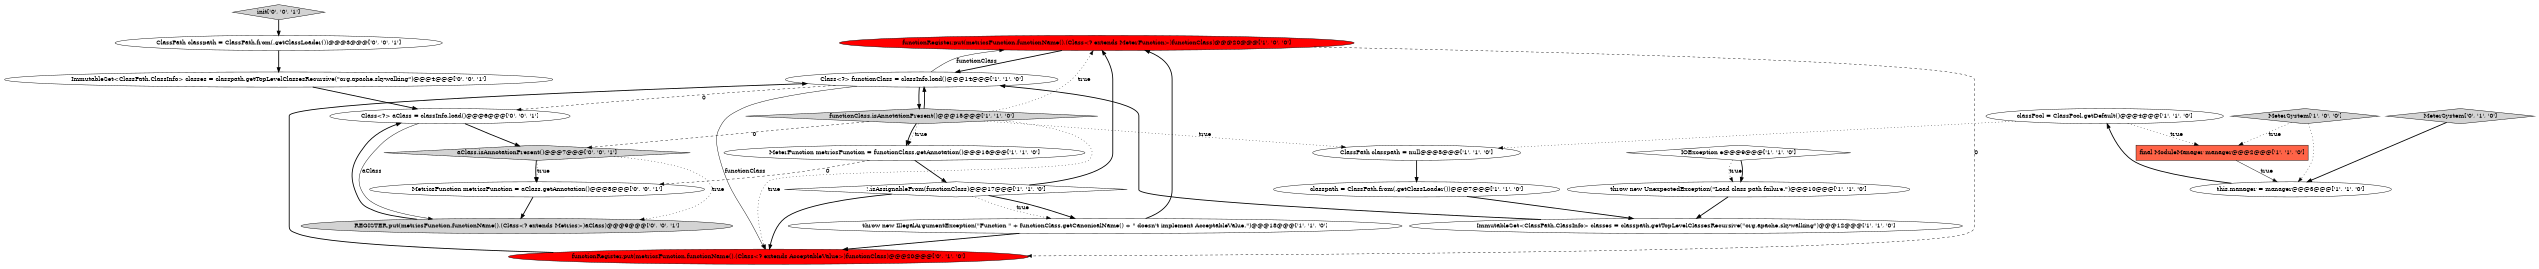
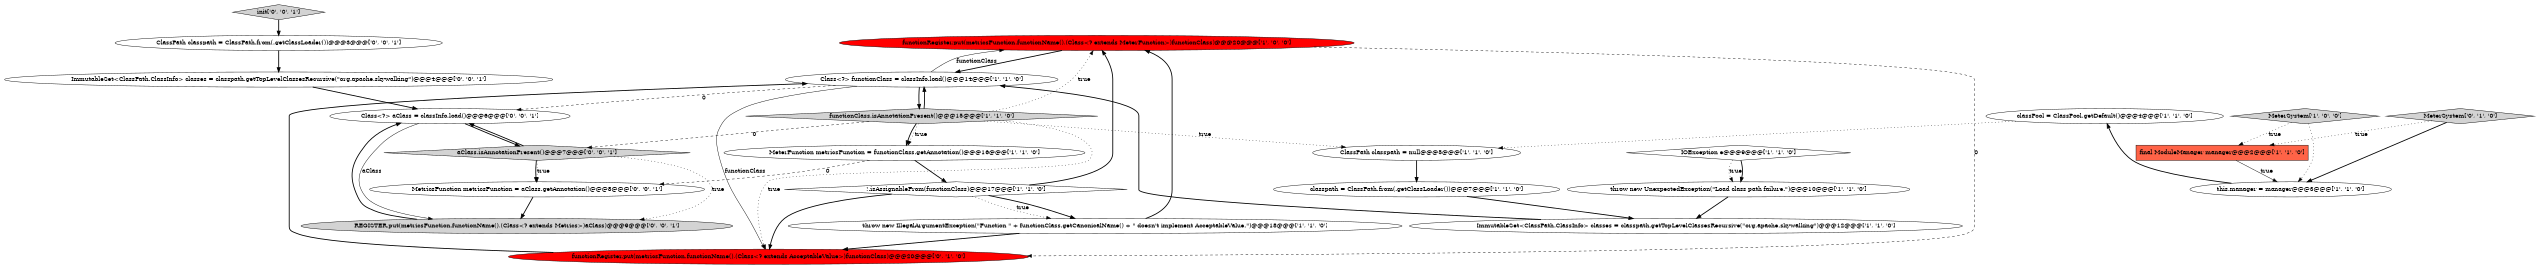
edge "classPool = ClassPool.getDefault()@@@4@@@['1', '1', '0']" -> "final ModuleManager manager@@@2@@@['1', '1', '0']": now "MeterSystem['0', '1', '0']" -> "final ModuleManager manager@@@2@@@['1', '1', '0']"
edge "aClass.isAnnotationPresent()@@@7@@@['0', '0', '1']" -> "Class<?> aClass = classInfo.load()@@@6@@@['0', '0', '1']": added
